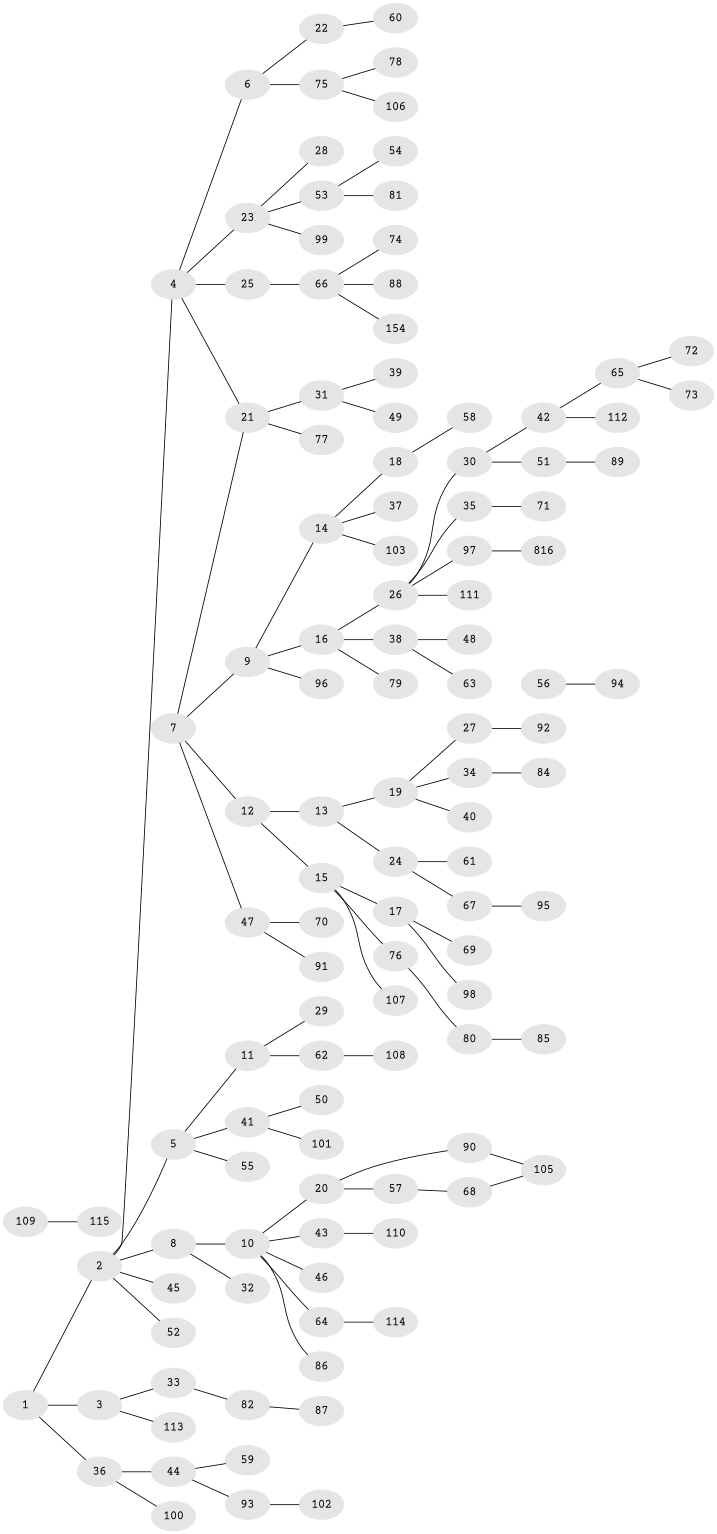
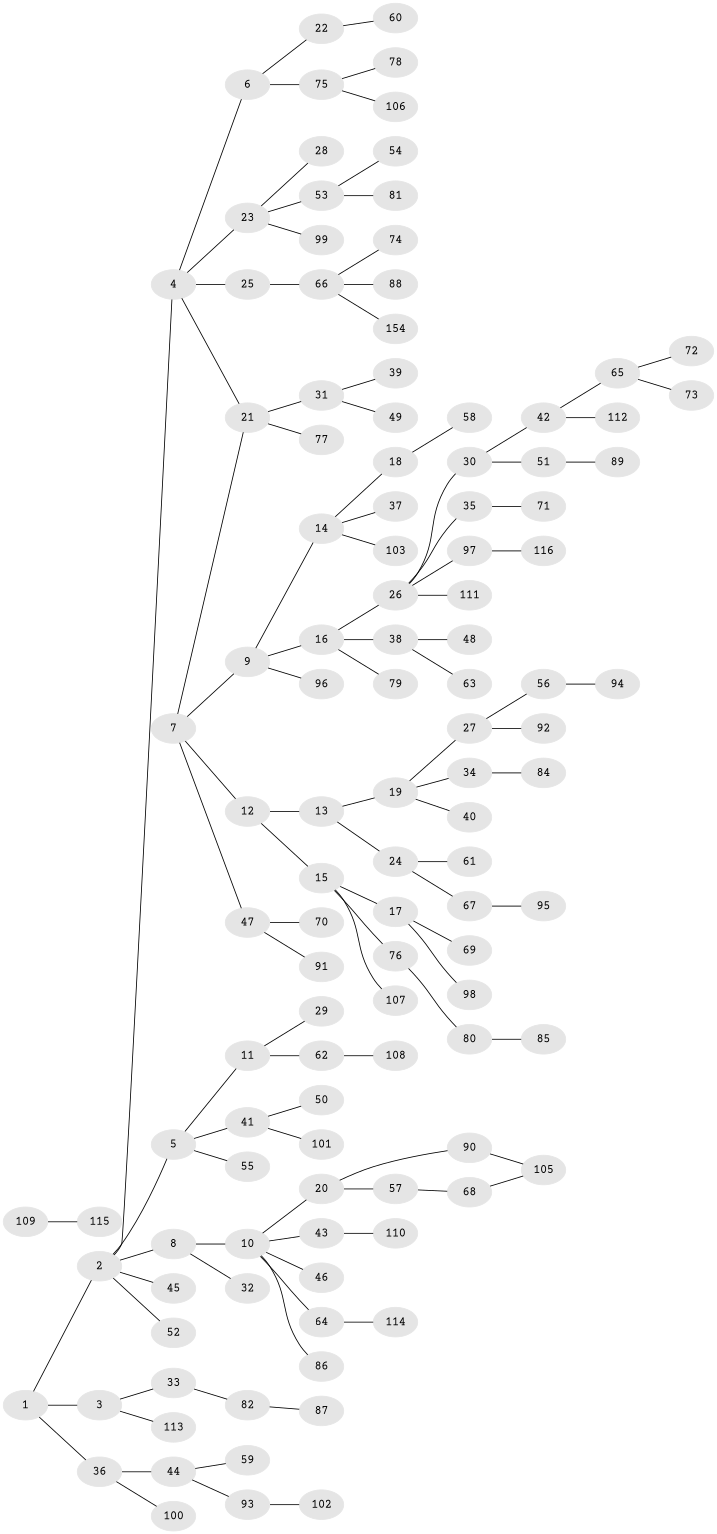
node "816": label "816" -> "116"
edge "56" -- "27": added
